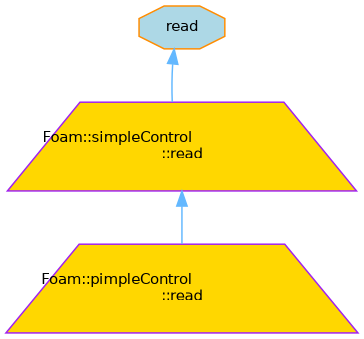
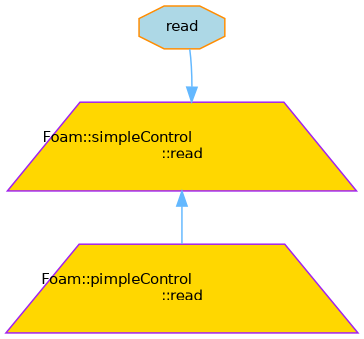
edge "Foam::simpleControl ::read" -> "read": reversed
